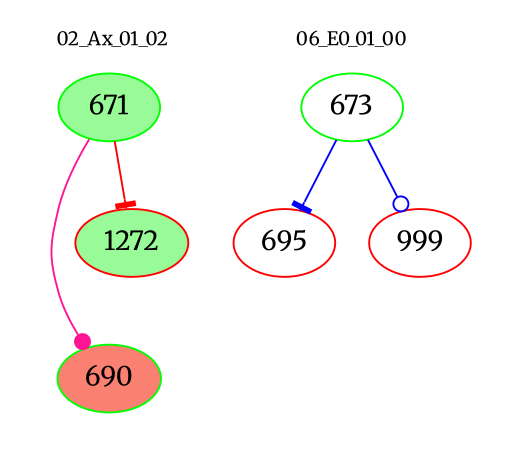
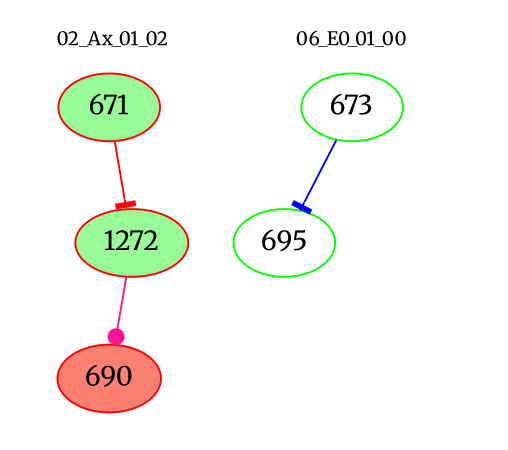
node "671": color green -> red
edge "671" -> "690": now "1272" -> "690"
node "695": color red -> green
node "999": removed
node "690": color green -> red
